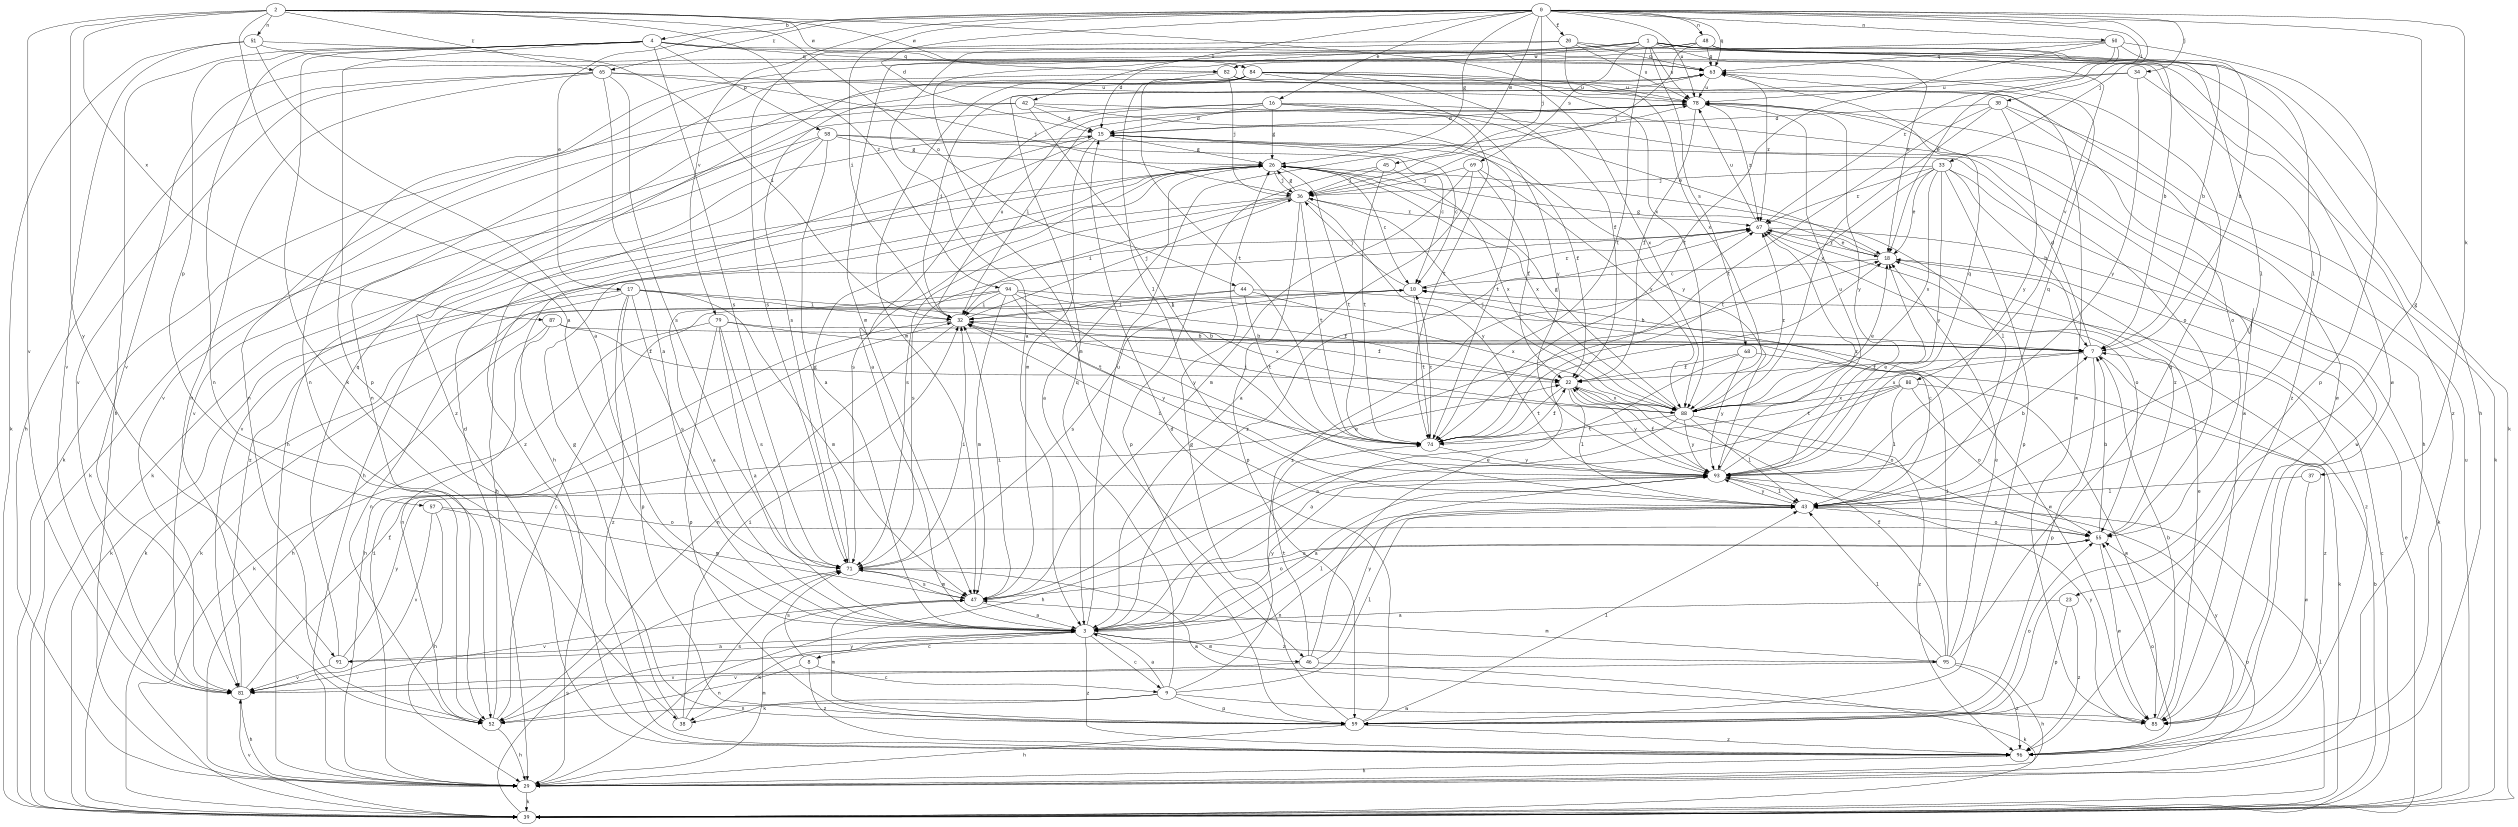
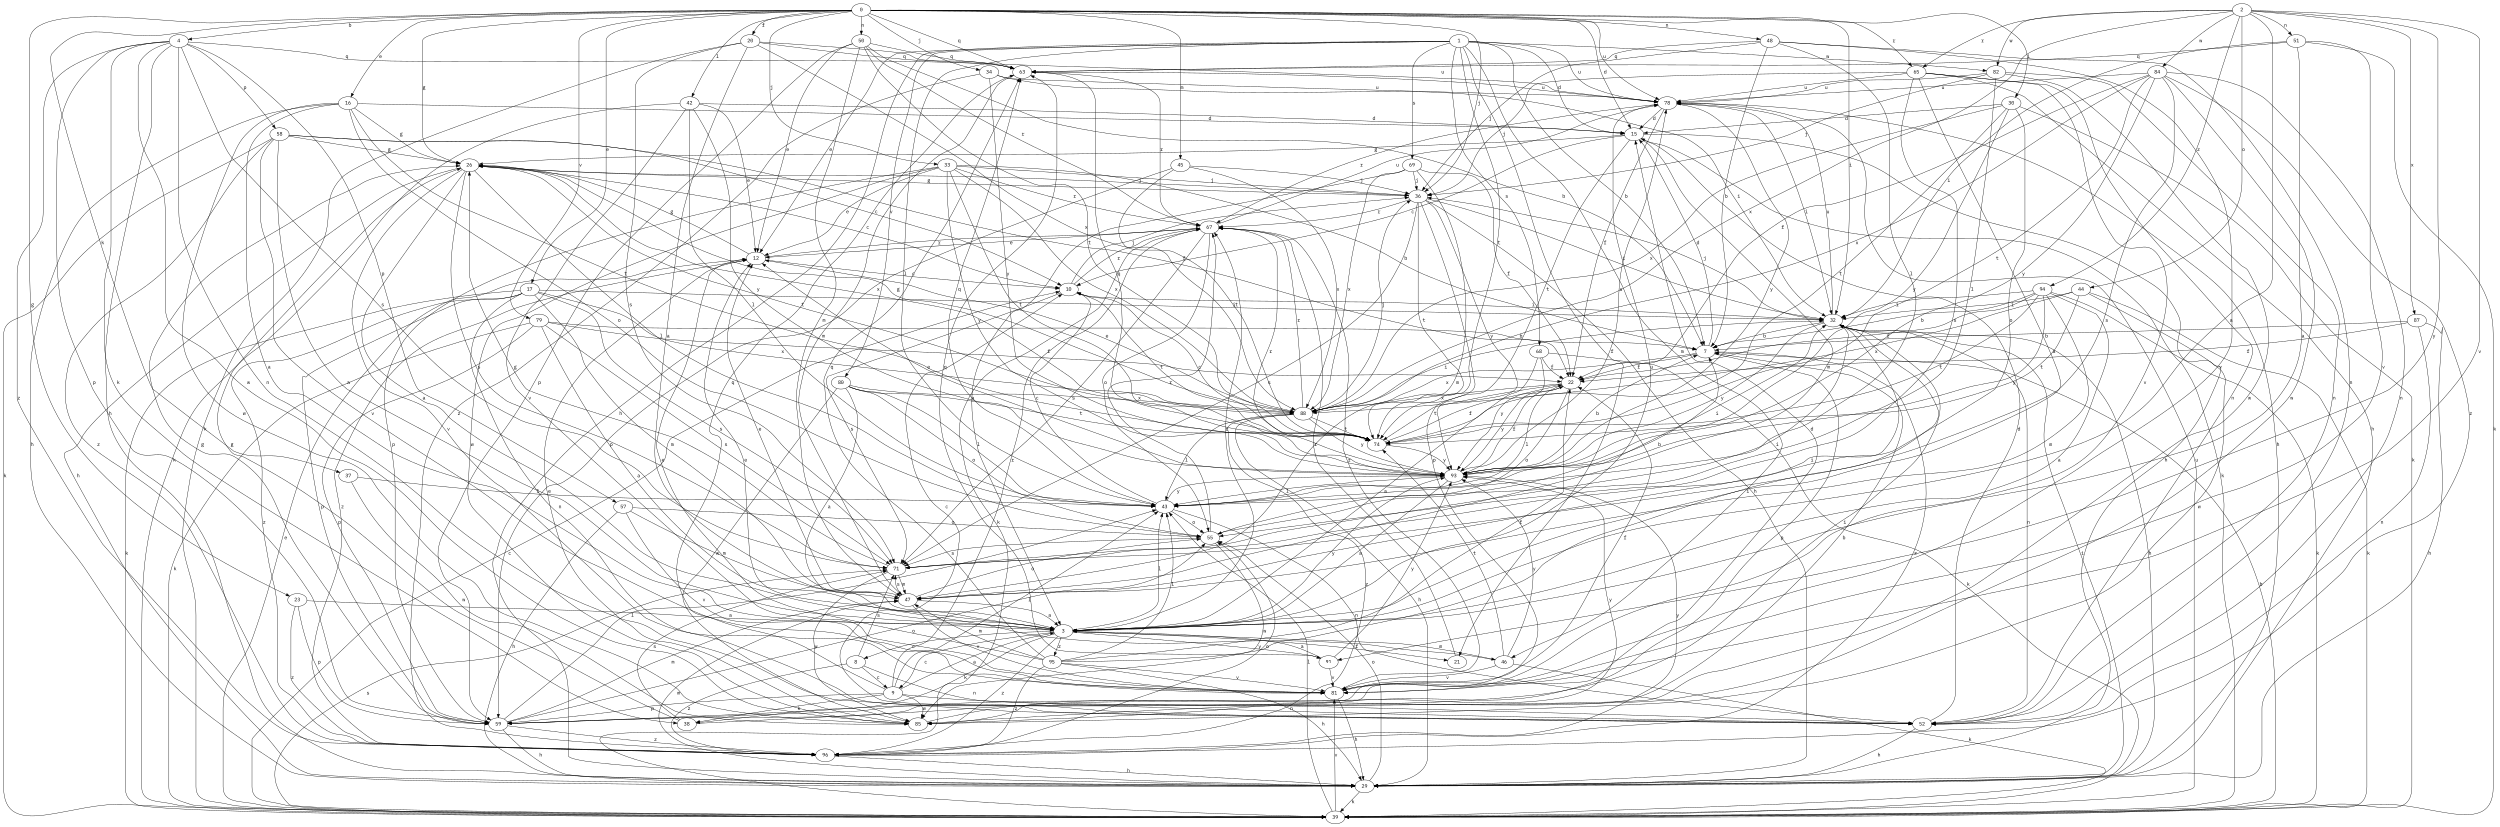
node "18": label "18" -> "12"
node "21": added
